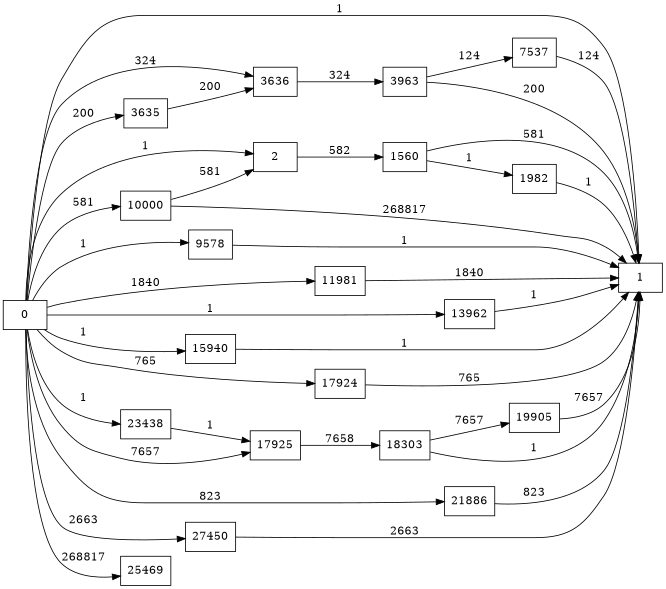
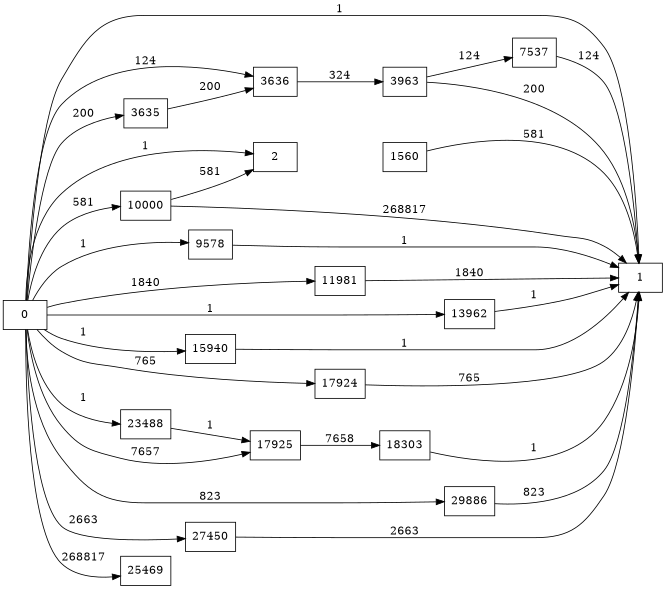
edge "0" -> "3636": label "324" -> "124"
edge "2" -> "1560": removed, label "582"
node "1982": removed
node "19905": removed
node "23438": label "23438" -> "23488"
node "21886": label "21886" -> "29886"
